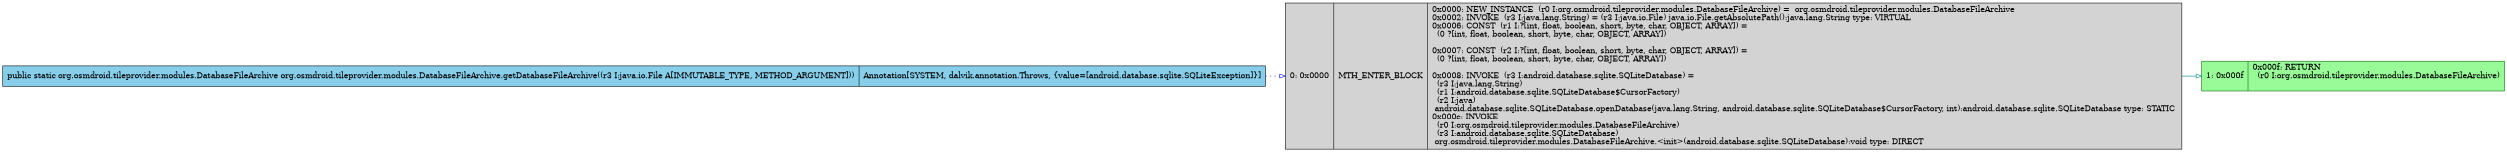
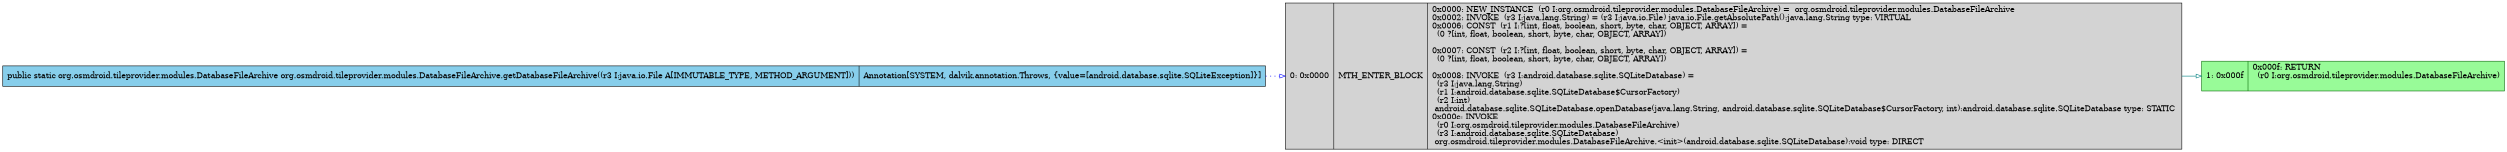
node "0: 0x0000": text "(r2 I:java)" -> "(r2 I:int)"
